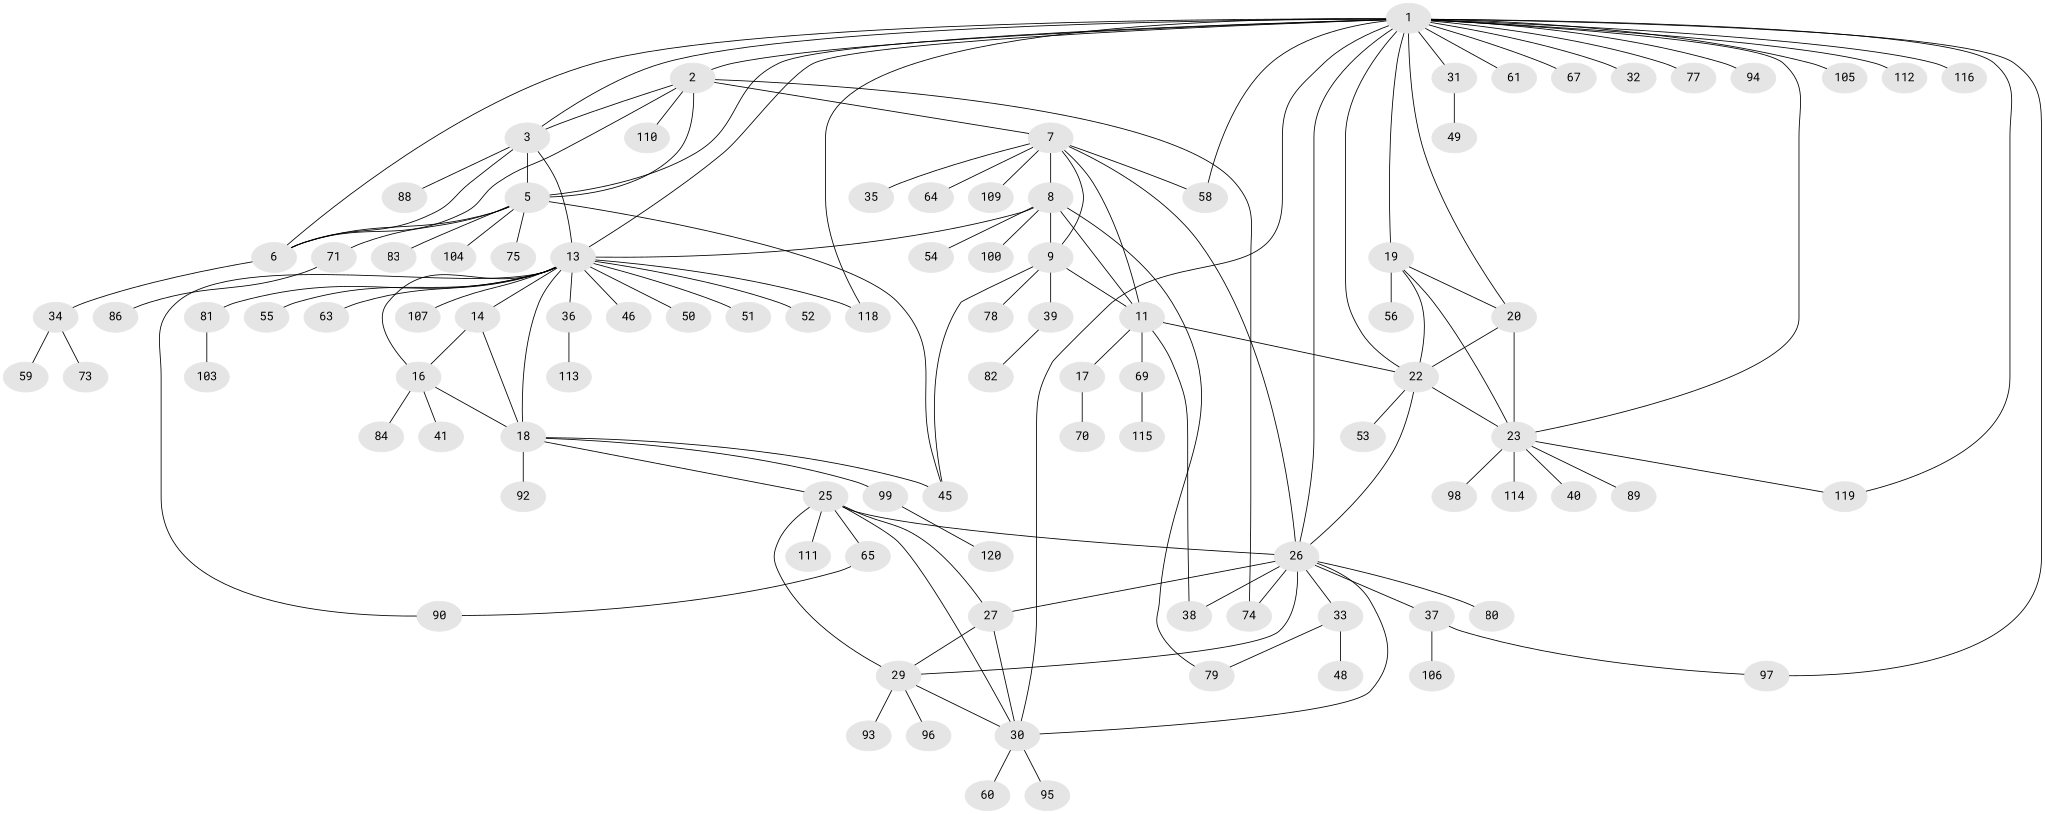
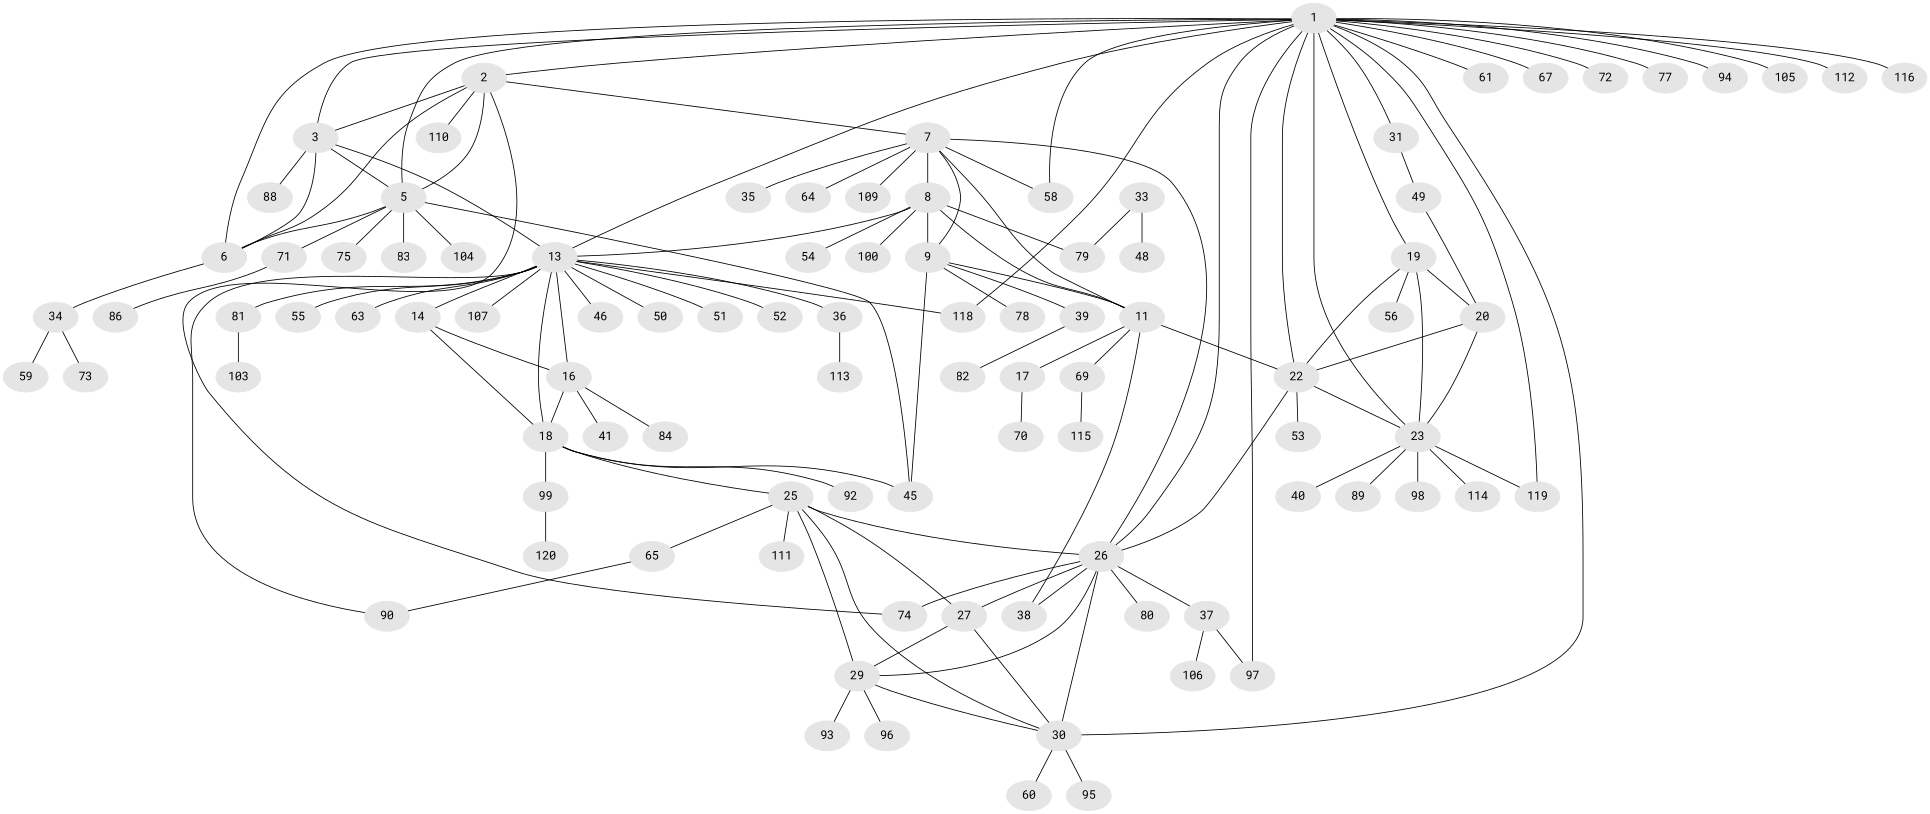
node "32": label "32" -> "72"
edge "1" -- "20": now "49" -- "20"
edge "26" -- "33": removed
